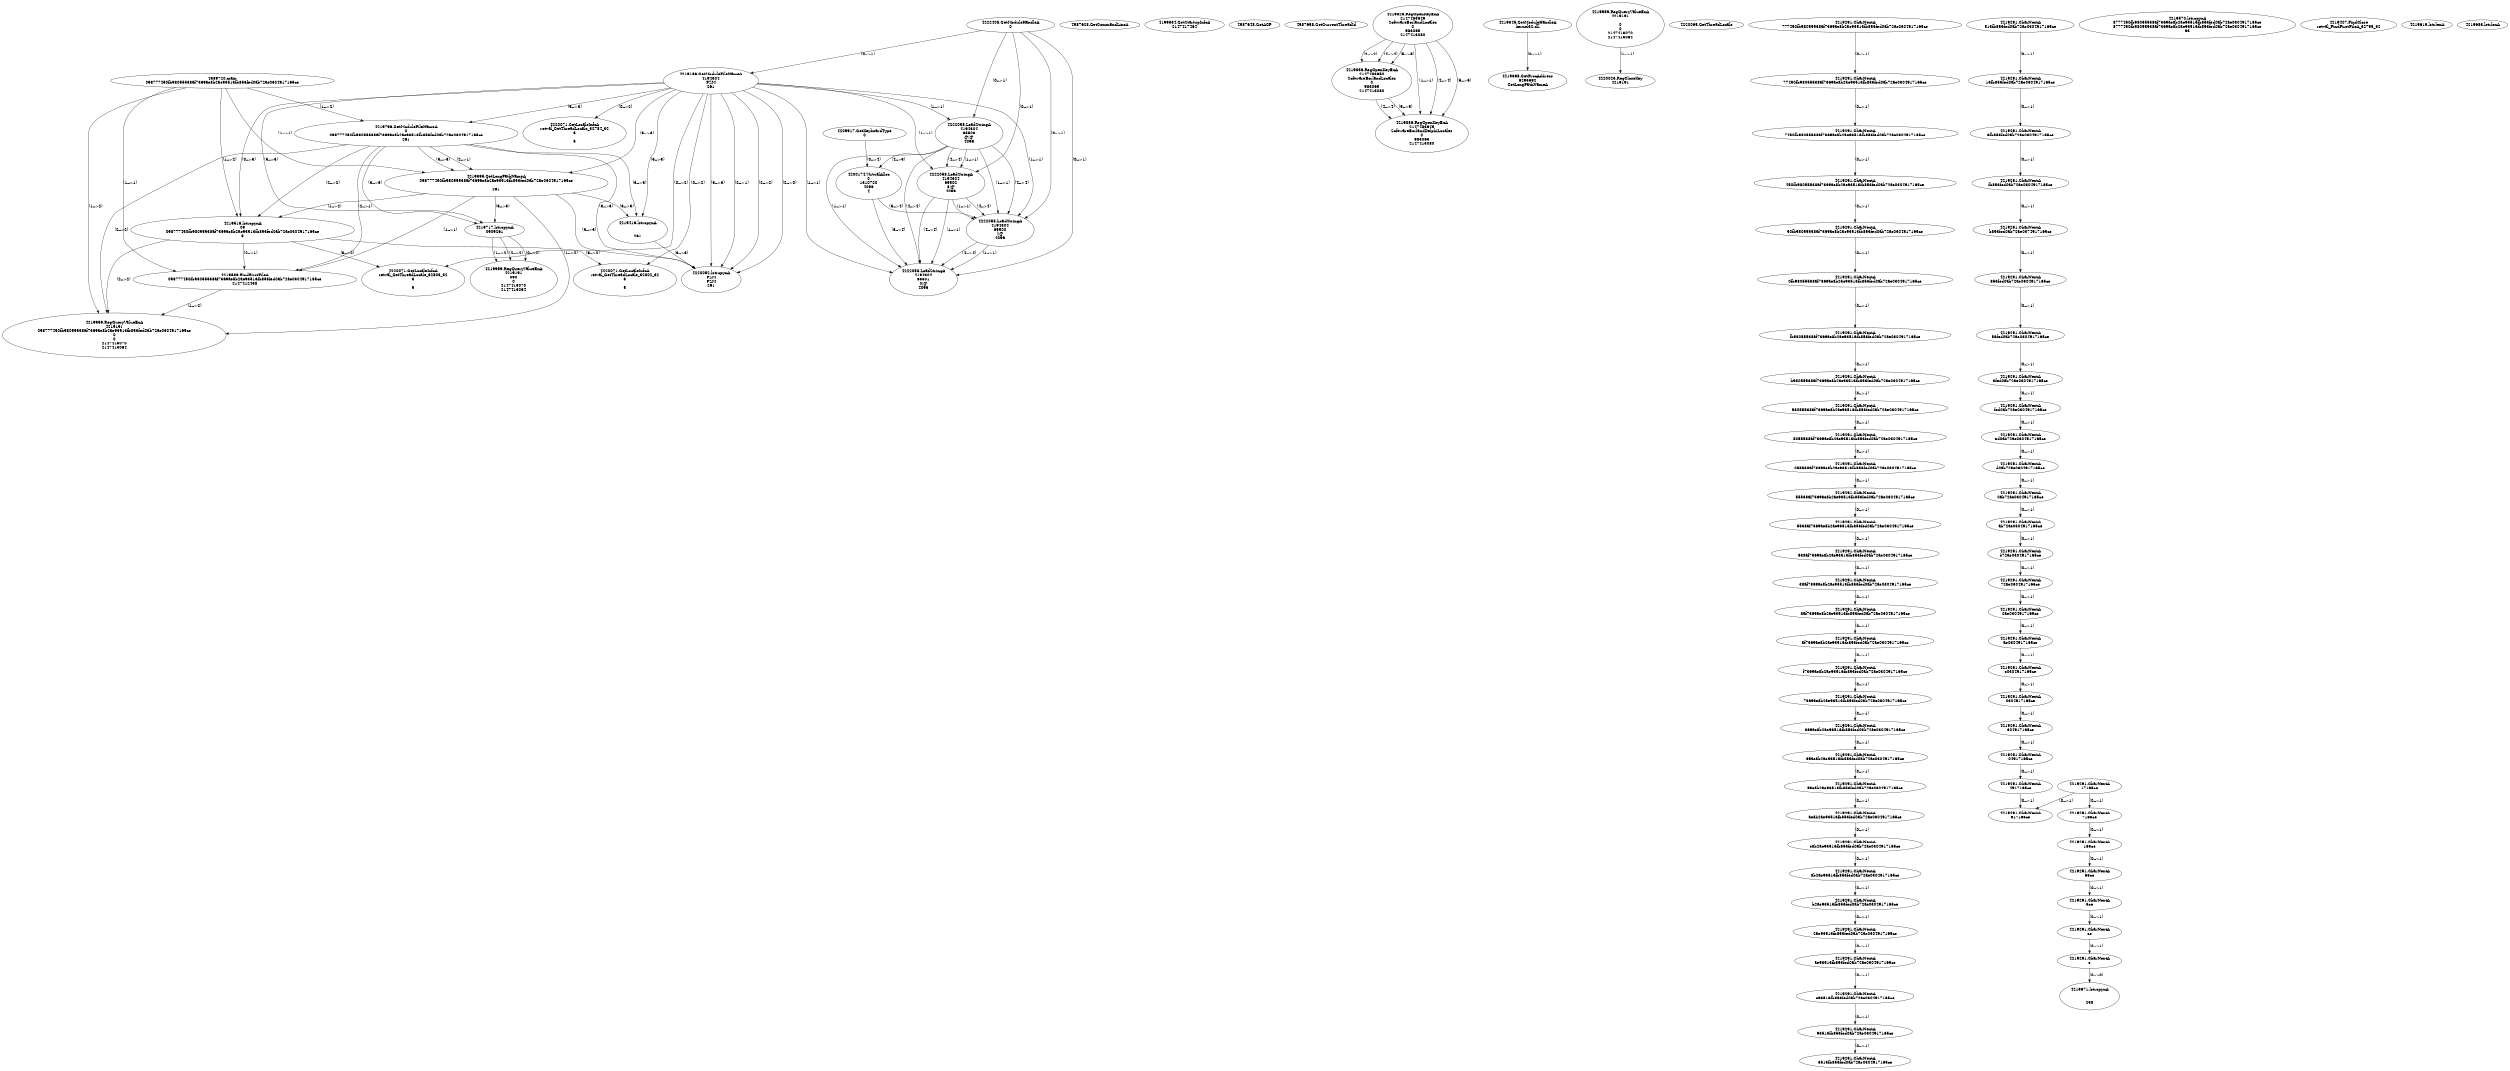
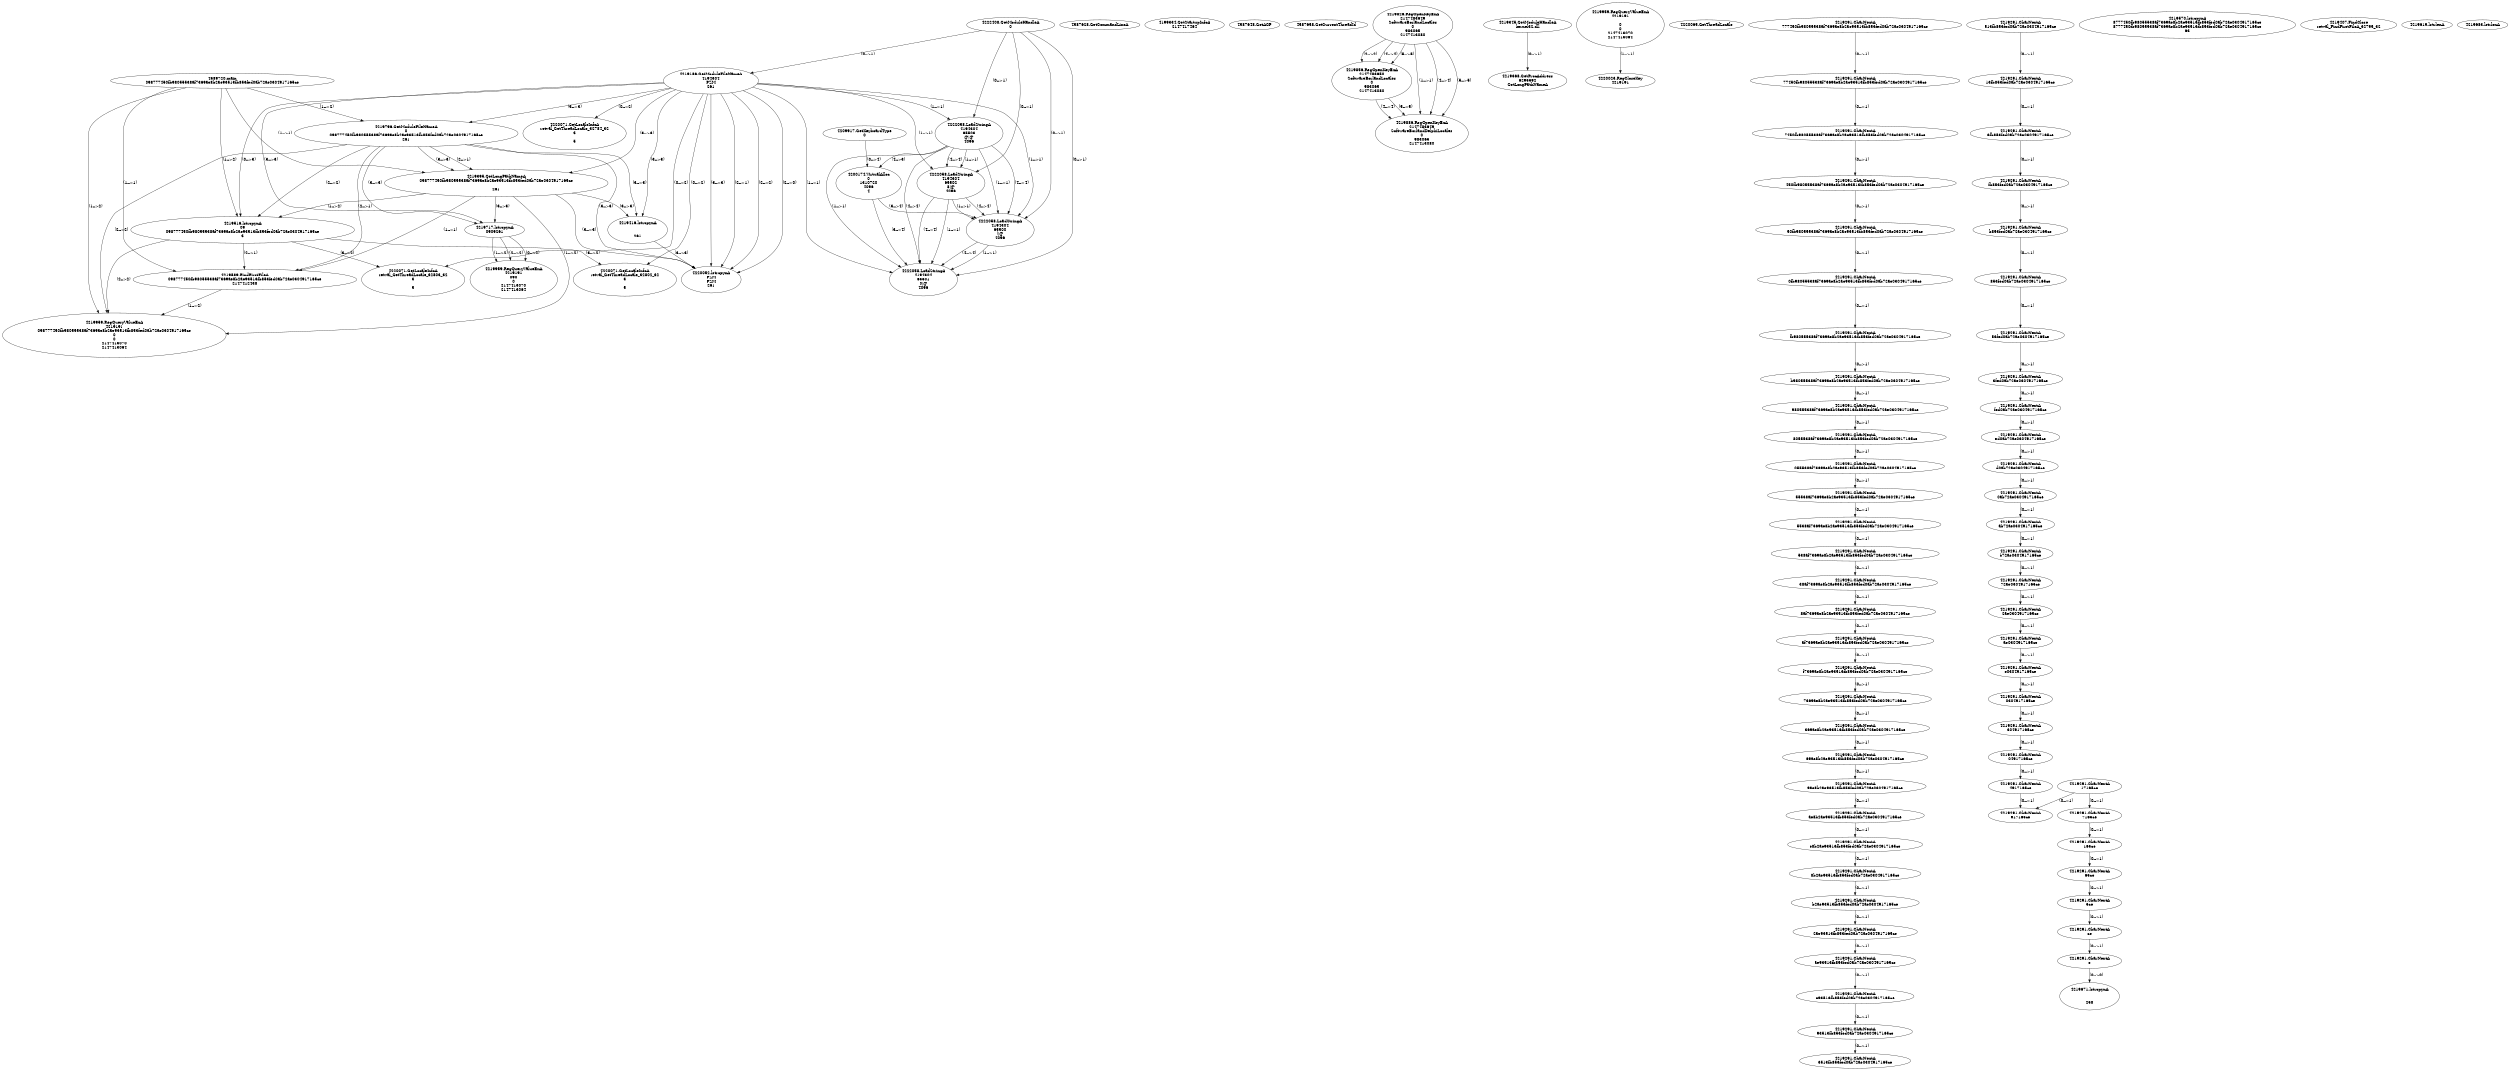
node "4219291.CharNextA b853fed0ab72ae0374917165ce": label "4219291.CharNextA b853fed0ab72ae0374917165ce" -> "4219291.CharNextA b853fed0ab72ae0304917165ce"
